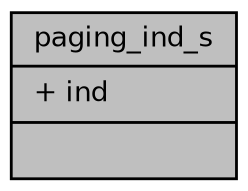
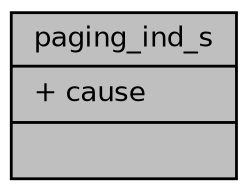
node "paging_ind_s": text "+ ind" -> "+ cause"
